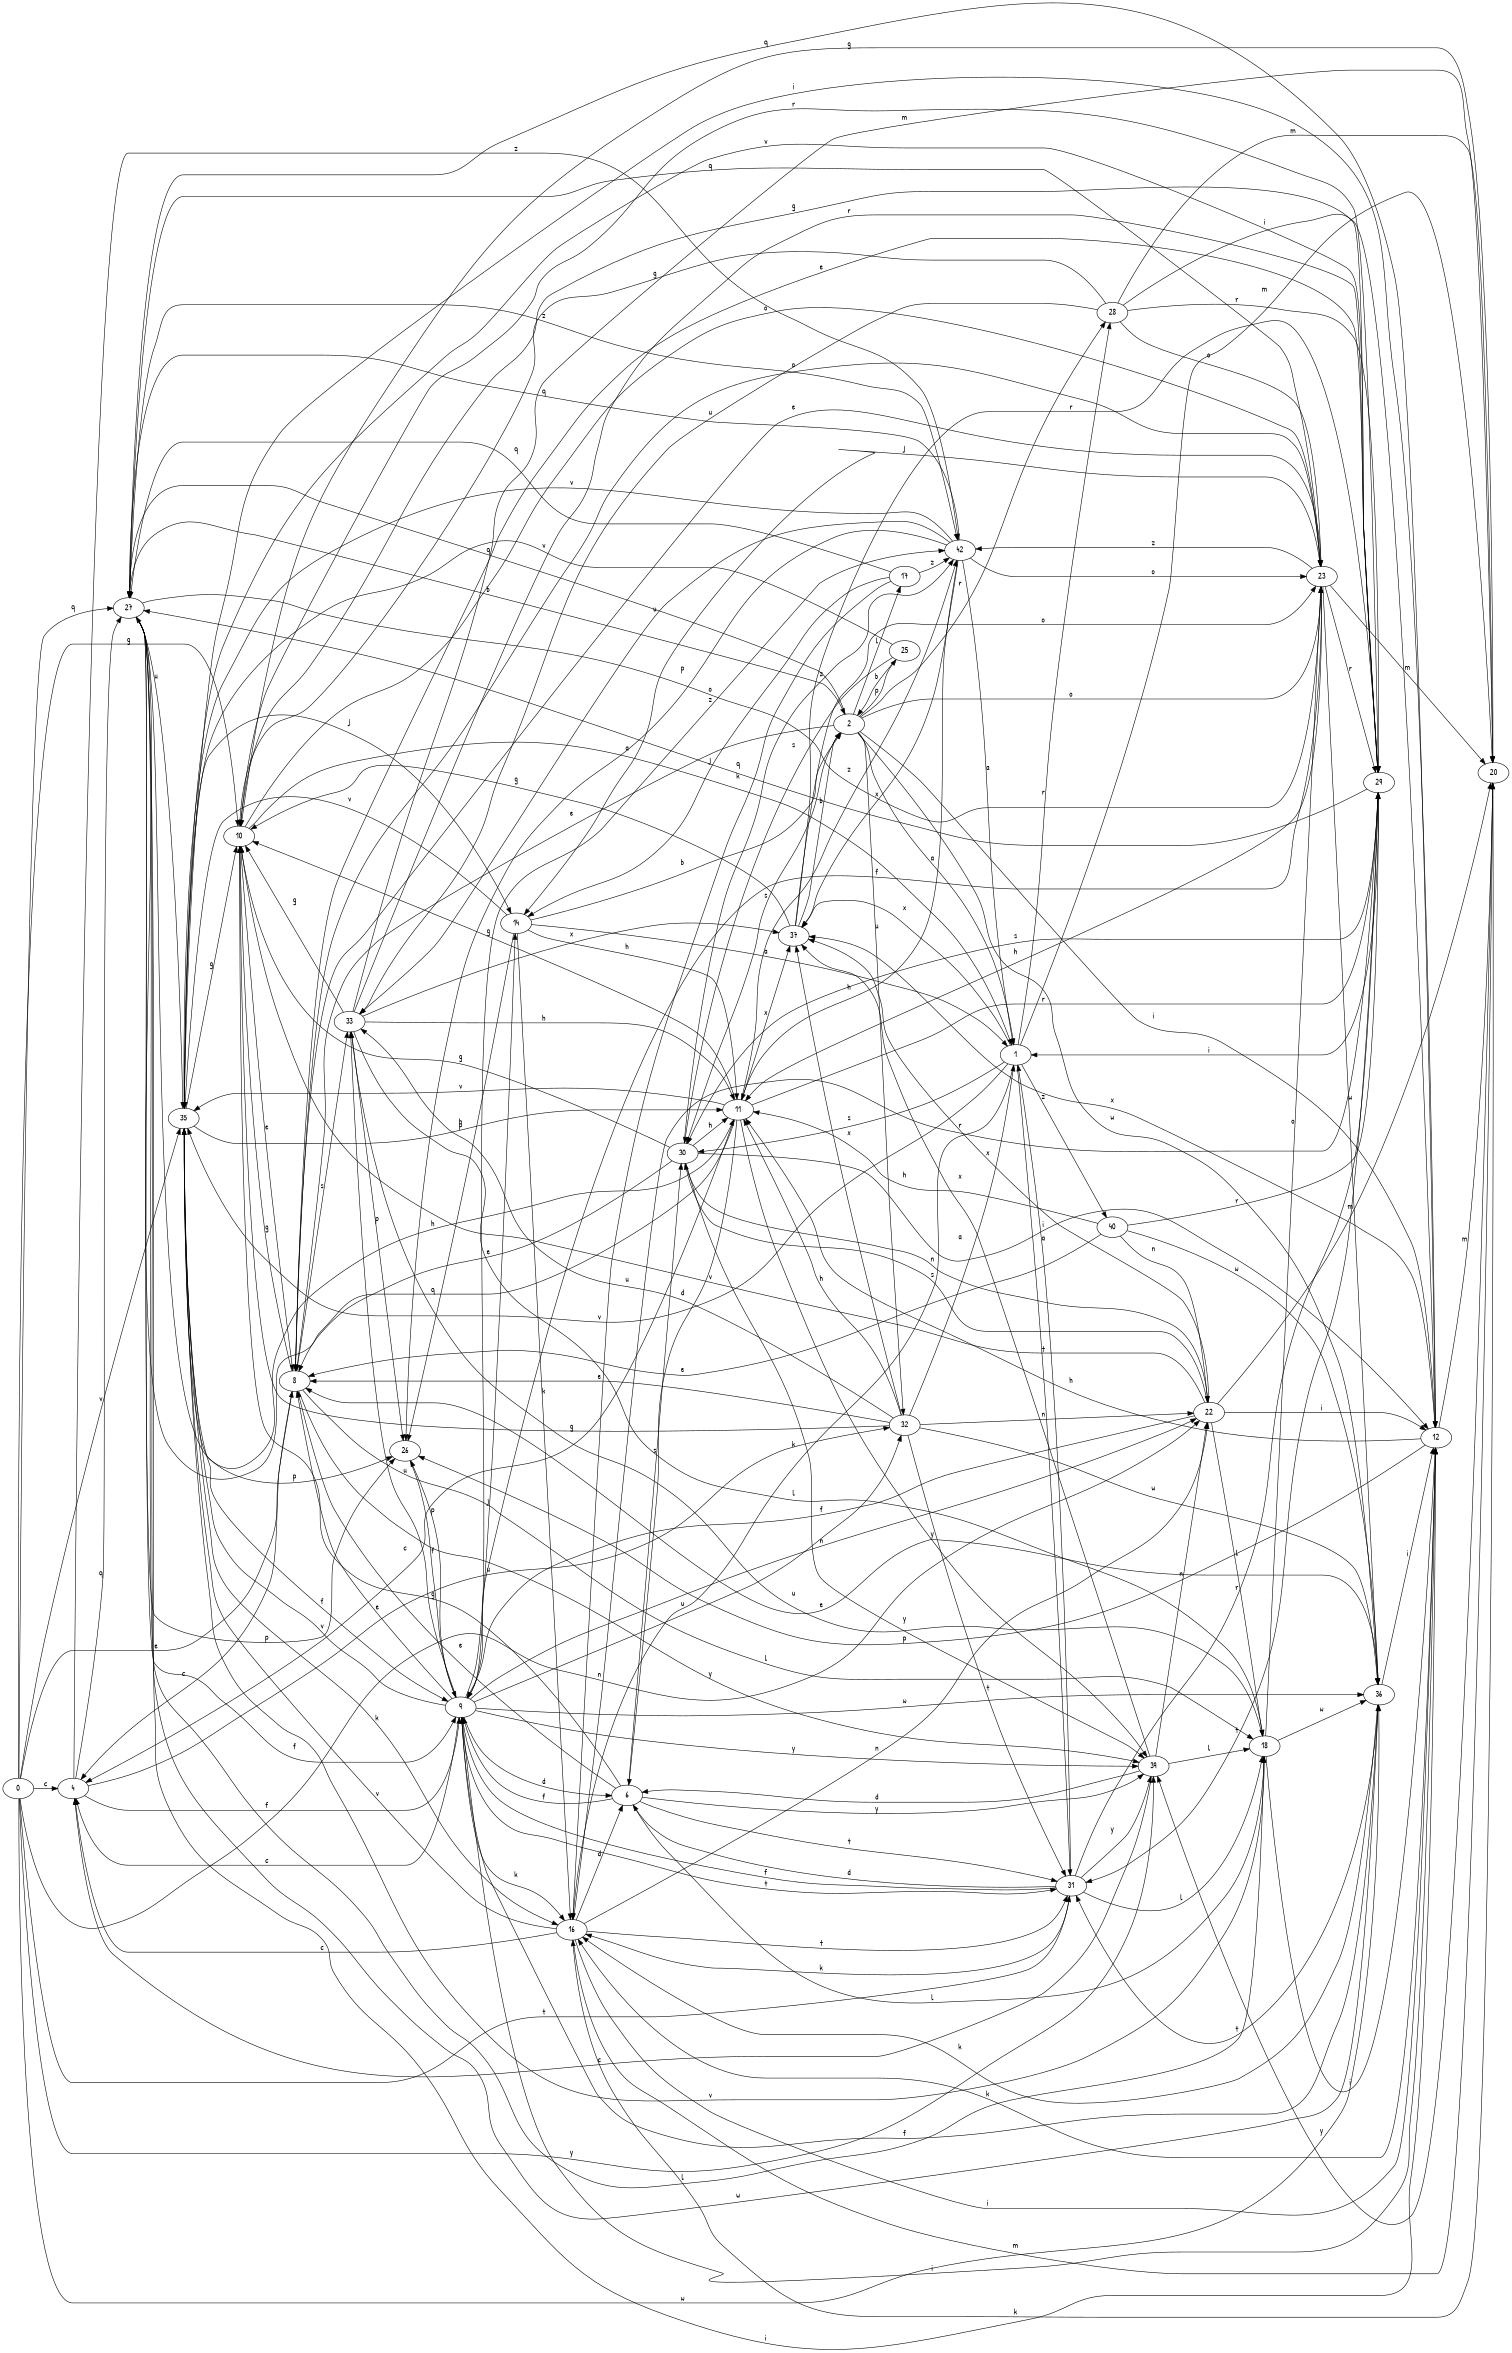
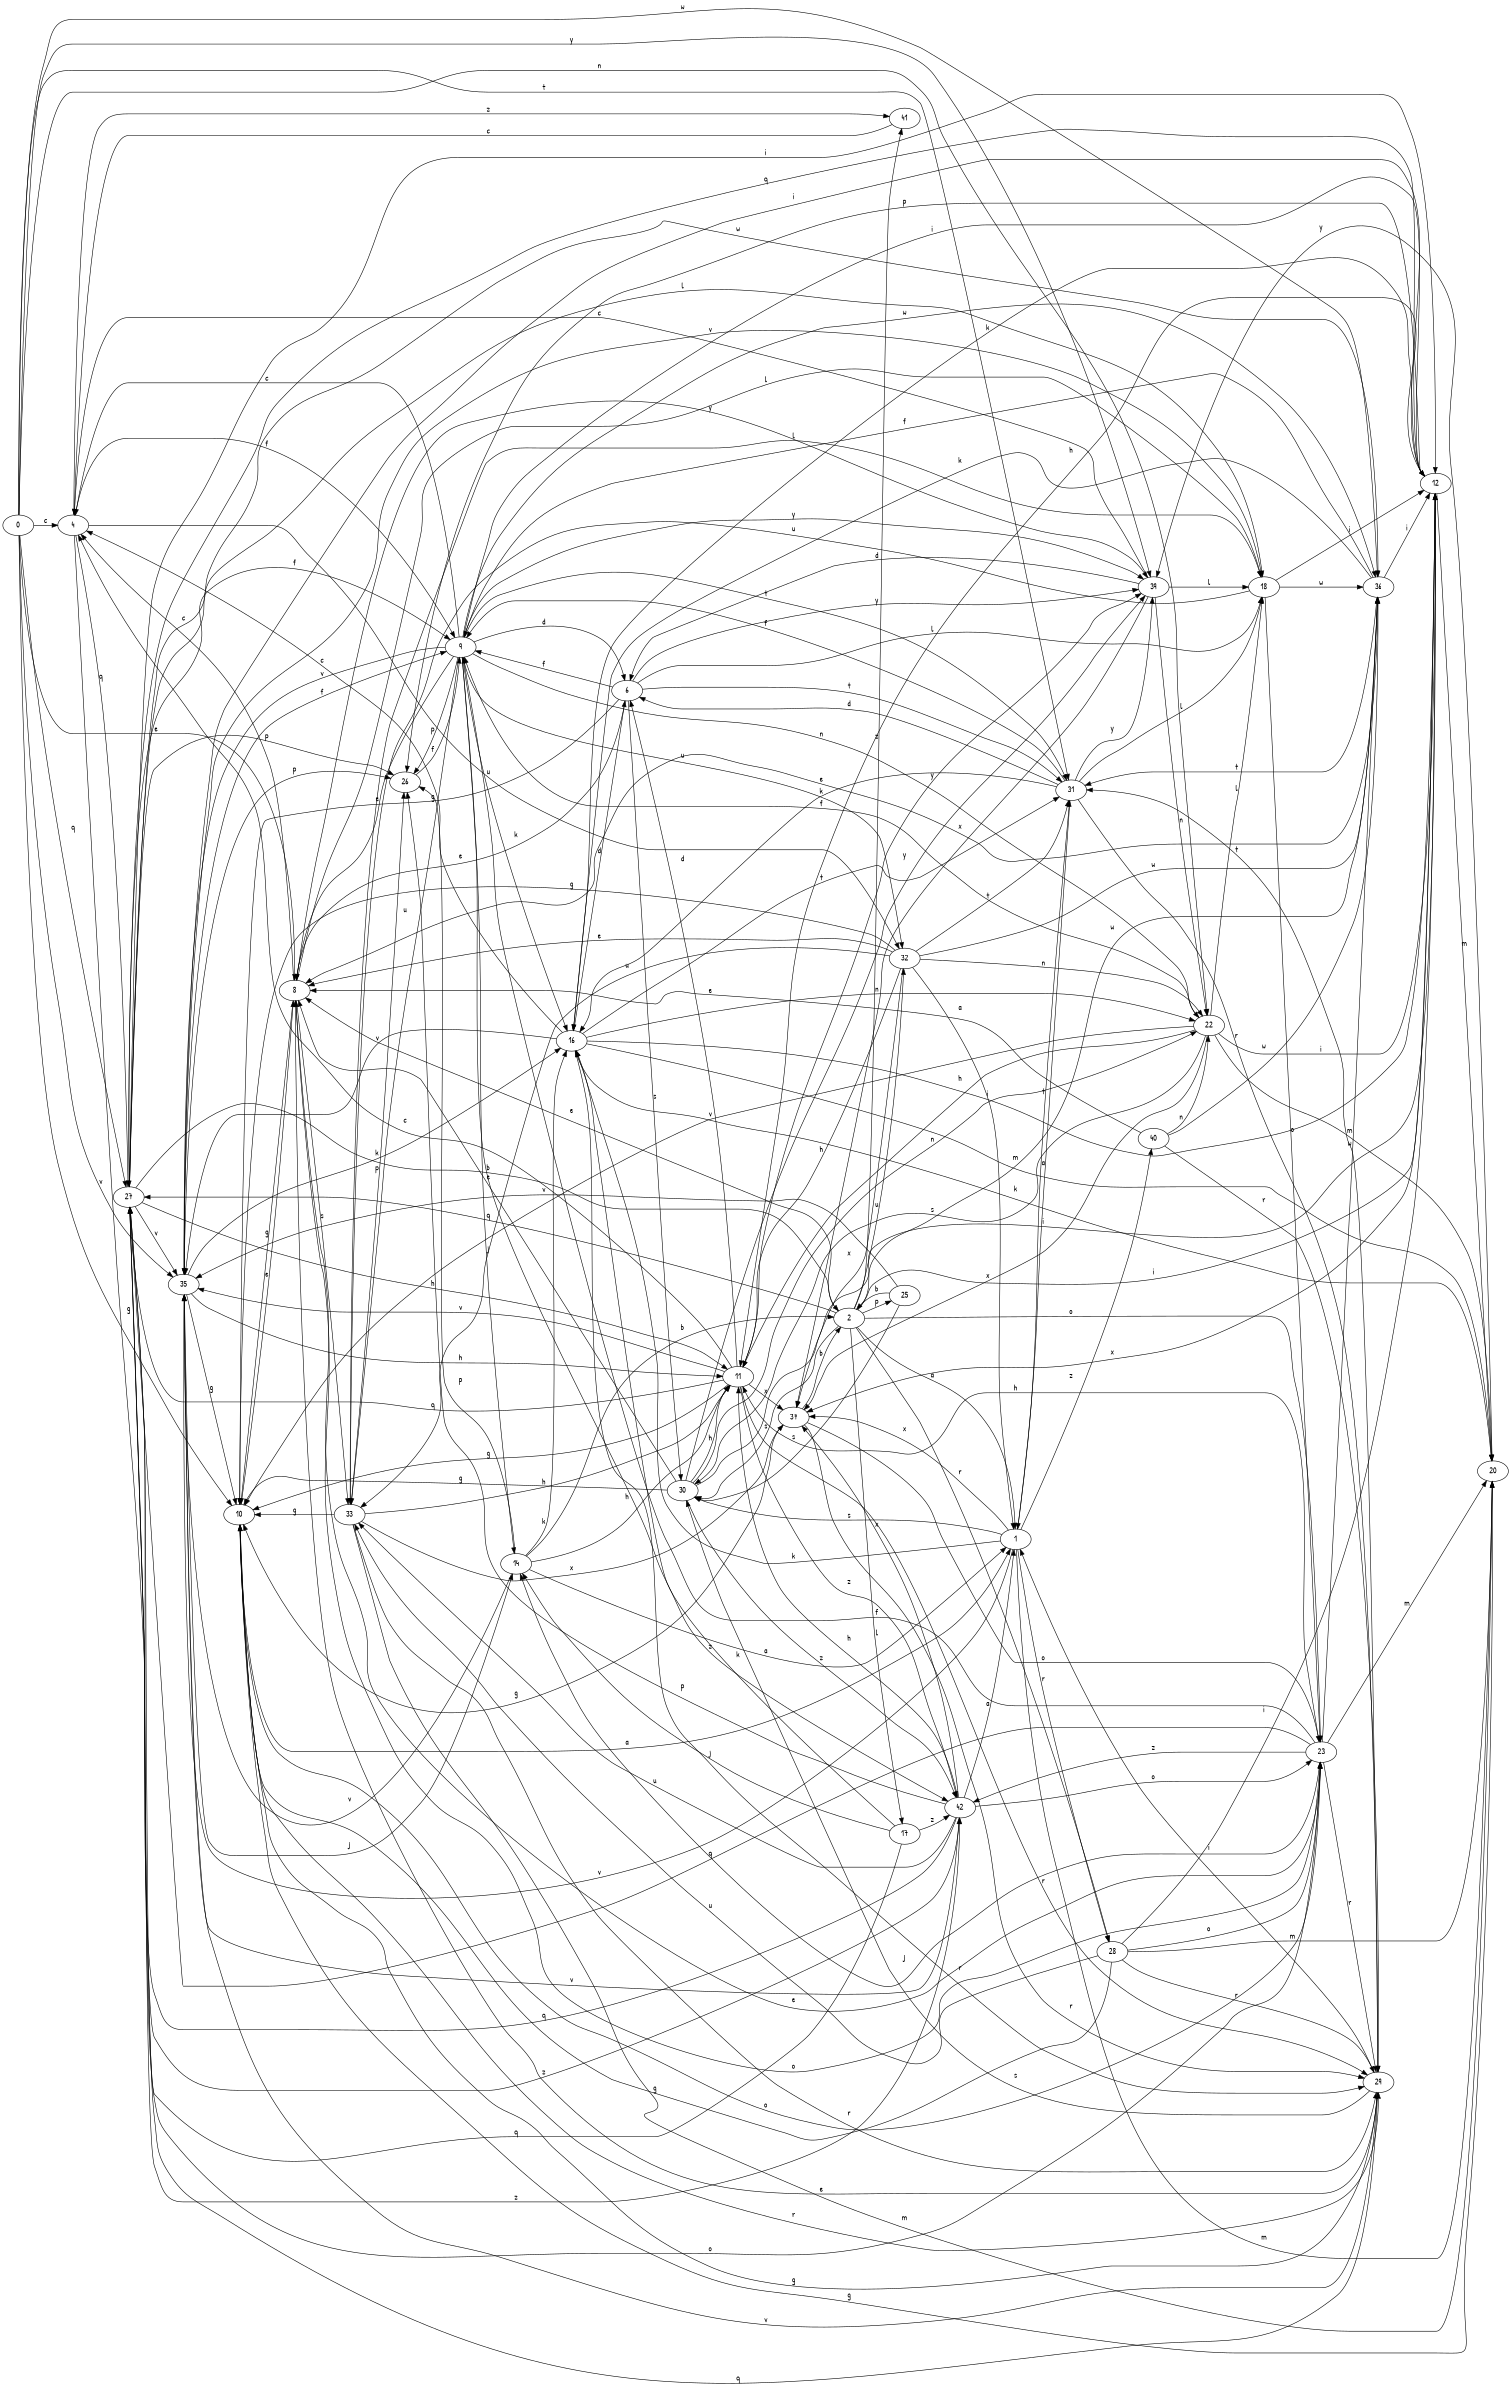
node "41": added
edge "27" -> "35": label "u" -> "v"
edge "40" -> "11": now "22" -> "11"
